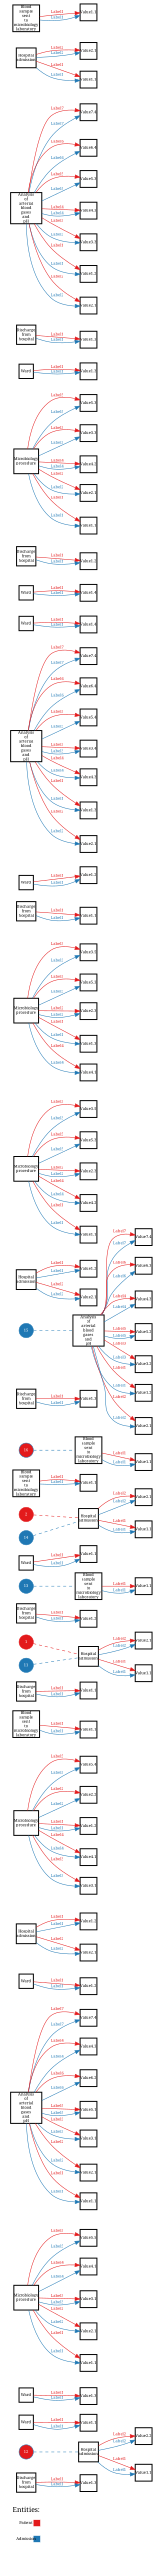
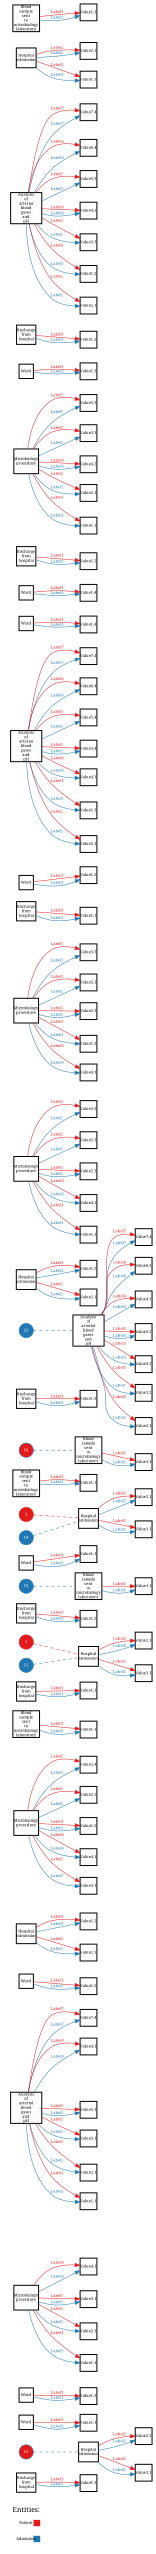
node "Value6.2": removed
node "Value5.5": removed
